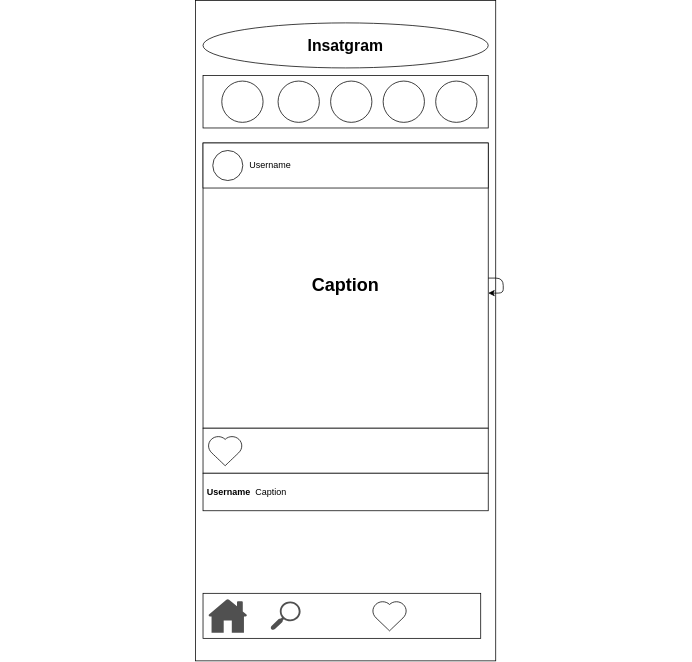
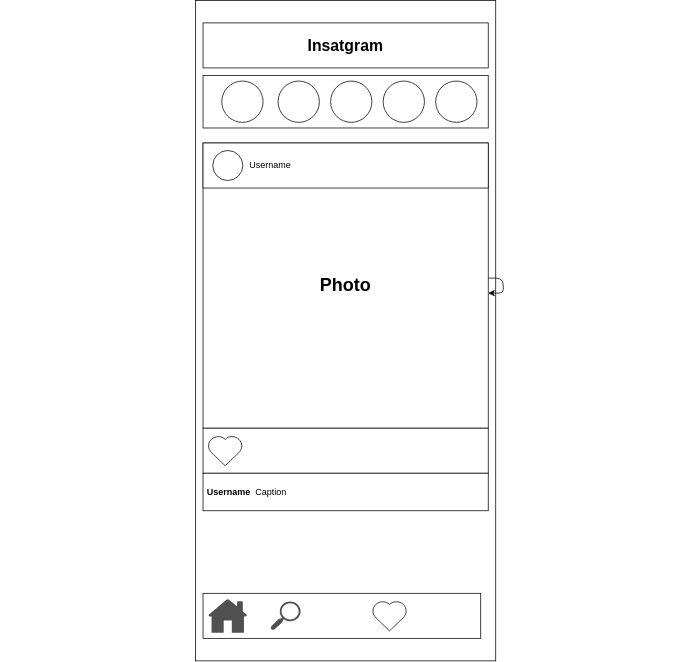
node "Insatgram": shape ellipse -> rectangle
node "Caption": label "Caption" -> "Photo"
